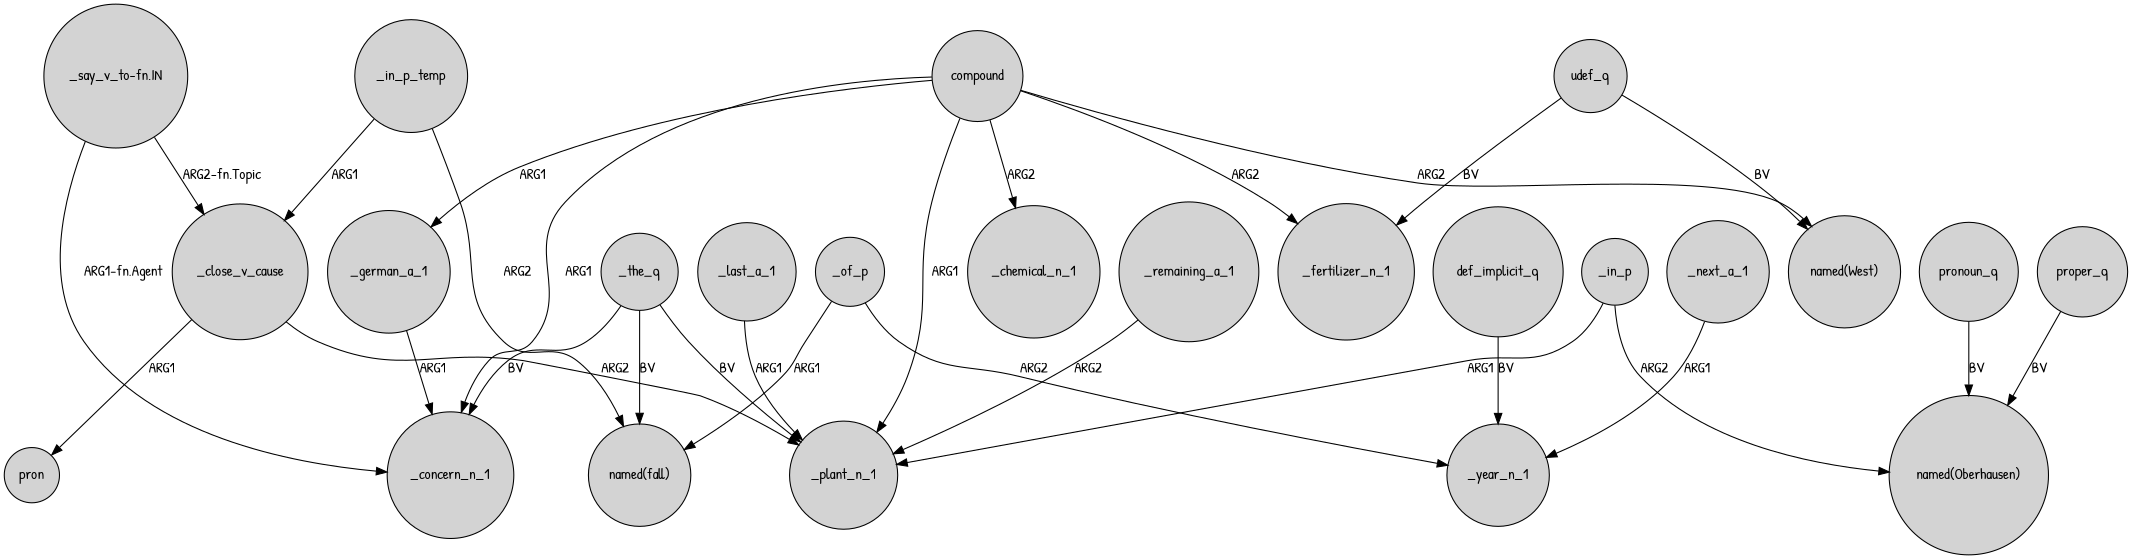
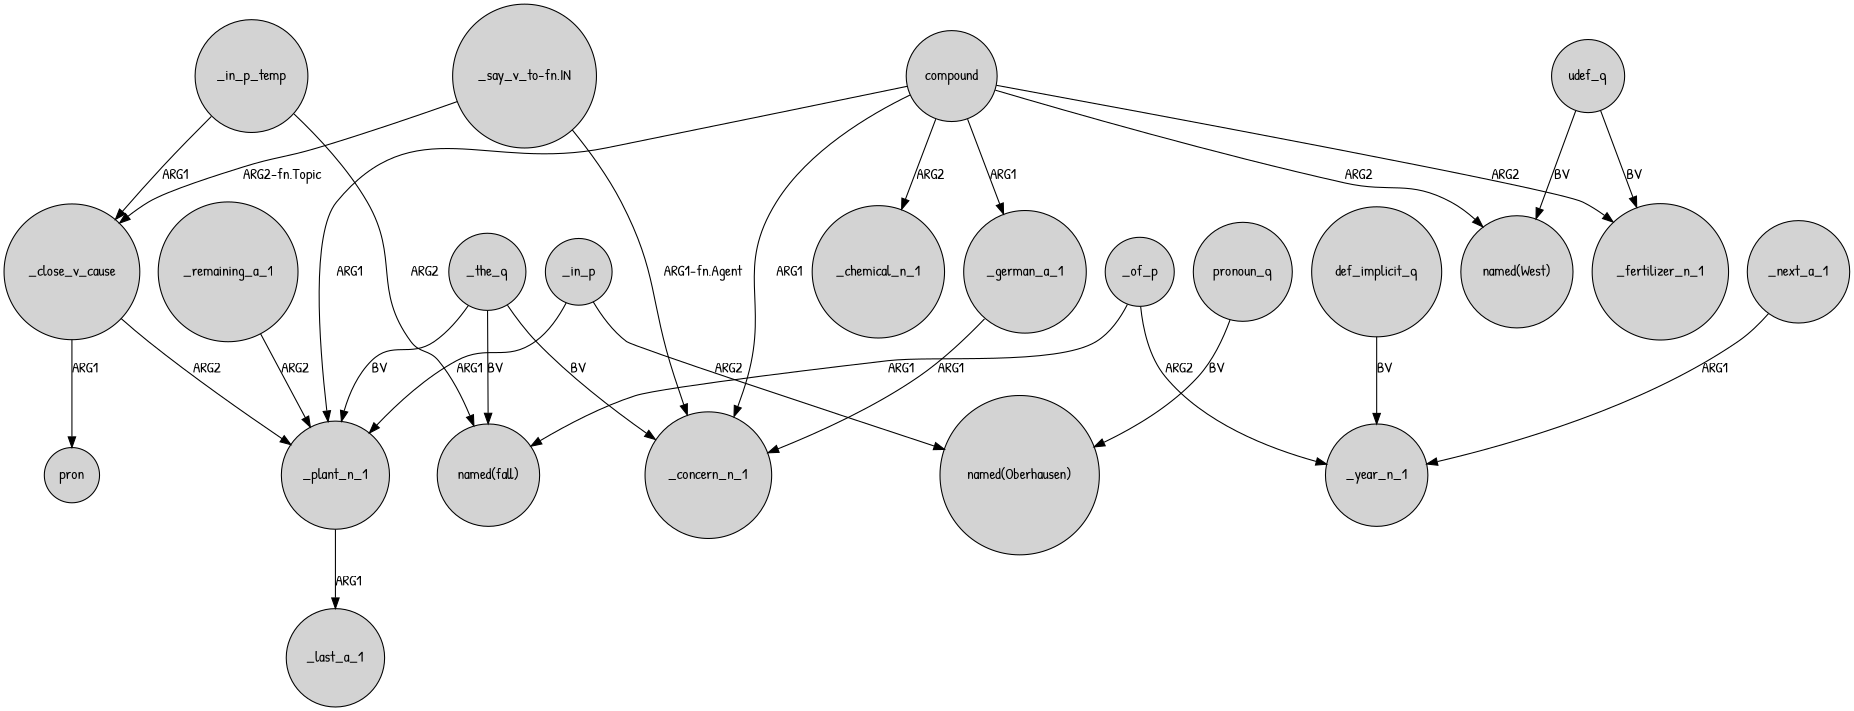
node "proper_q": removed
edge "_last_a_1" -> "_plant_n_1": reversed
